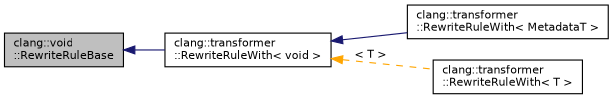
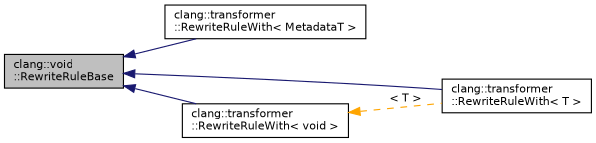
edge "clang::transformer ::RewriteRuleWith< MetadataT >" -> "clang::transformer ::RewriteRuleWith< void >": now "clang::transformer ::RewriteRuleWith< MetadataT >" -> "clang::void ::RewriteRuleBase"
edge "clang::transformer ::RewriteRuleWith< T >" -> "clang::void ::RewriteRuleBase": added
